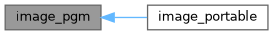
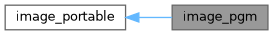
edge "image_portable" -> "image_pgm": reversed
